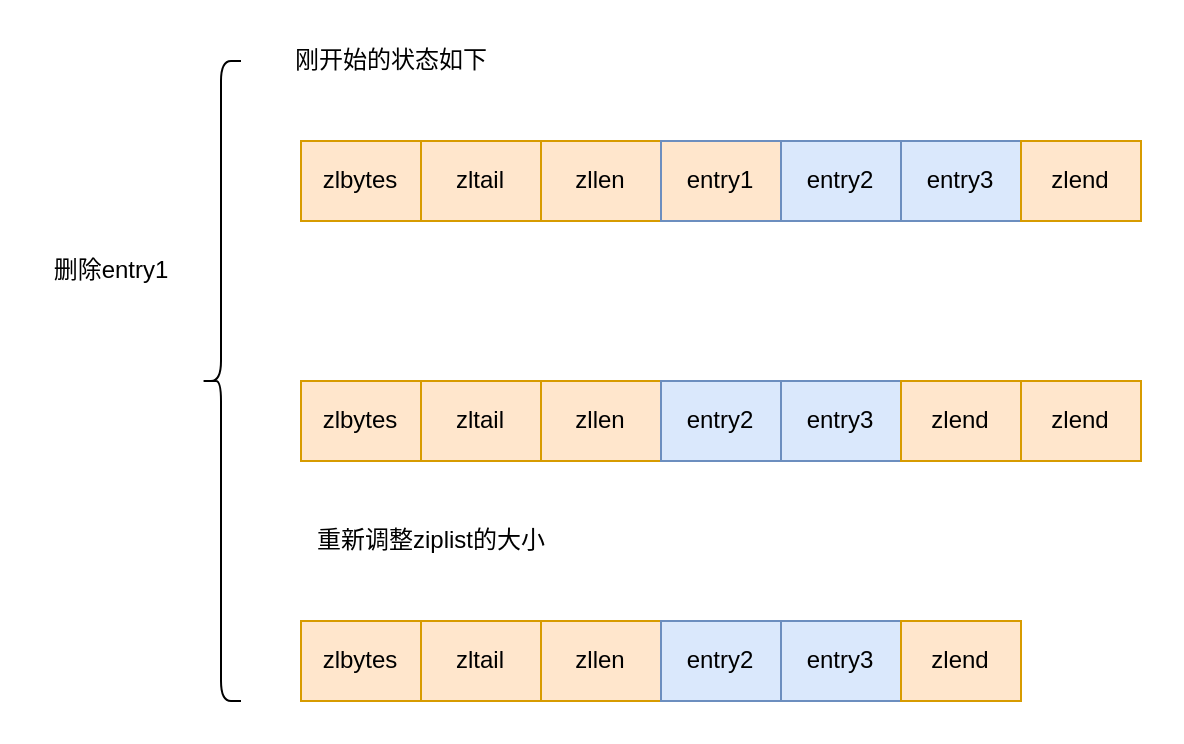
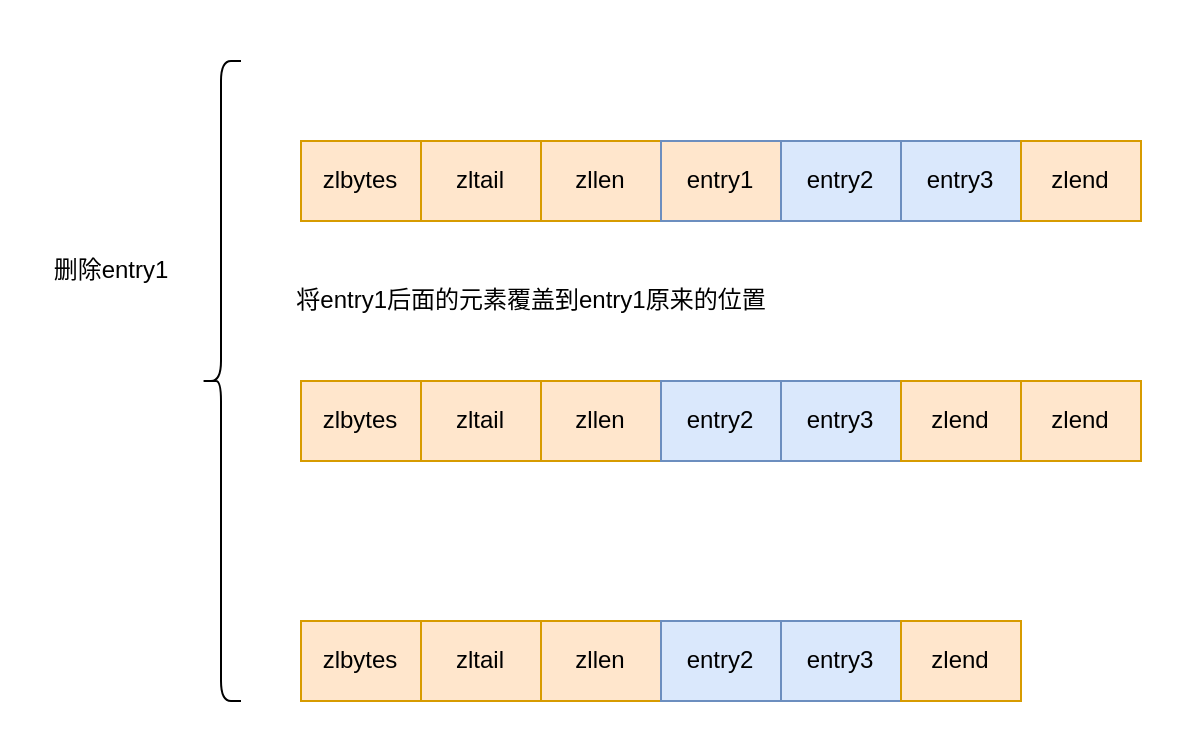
node "刚开始的状态如下": removed
node "将entry1后面的元素覆盖到entry1原来的位置": added
node "重新调整ziplist的大小": removed
